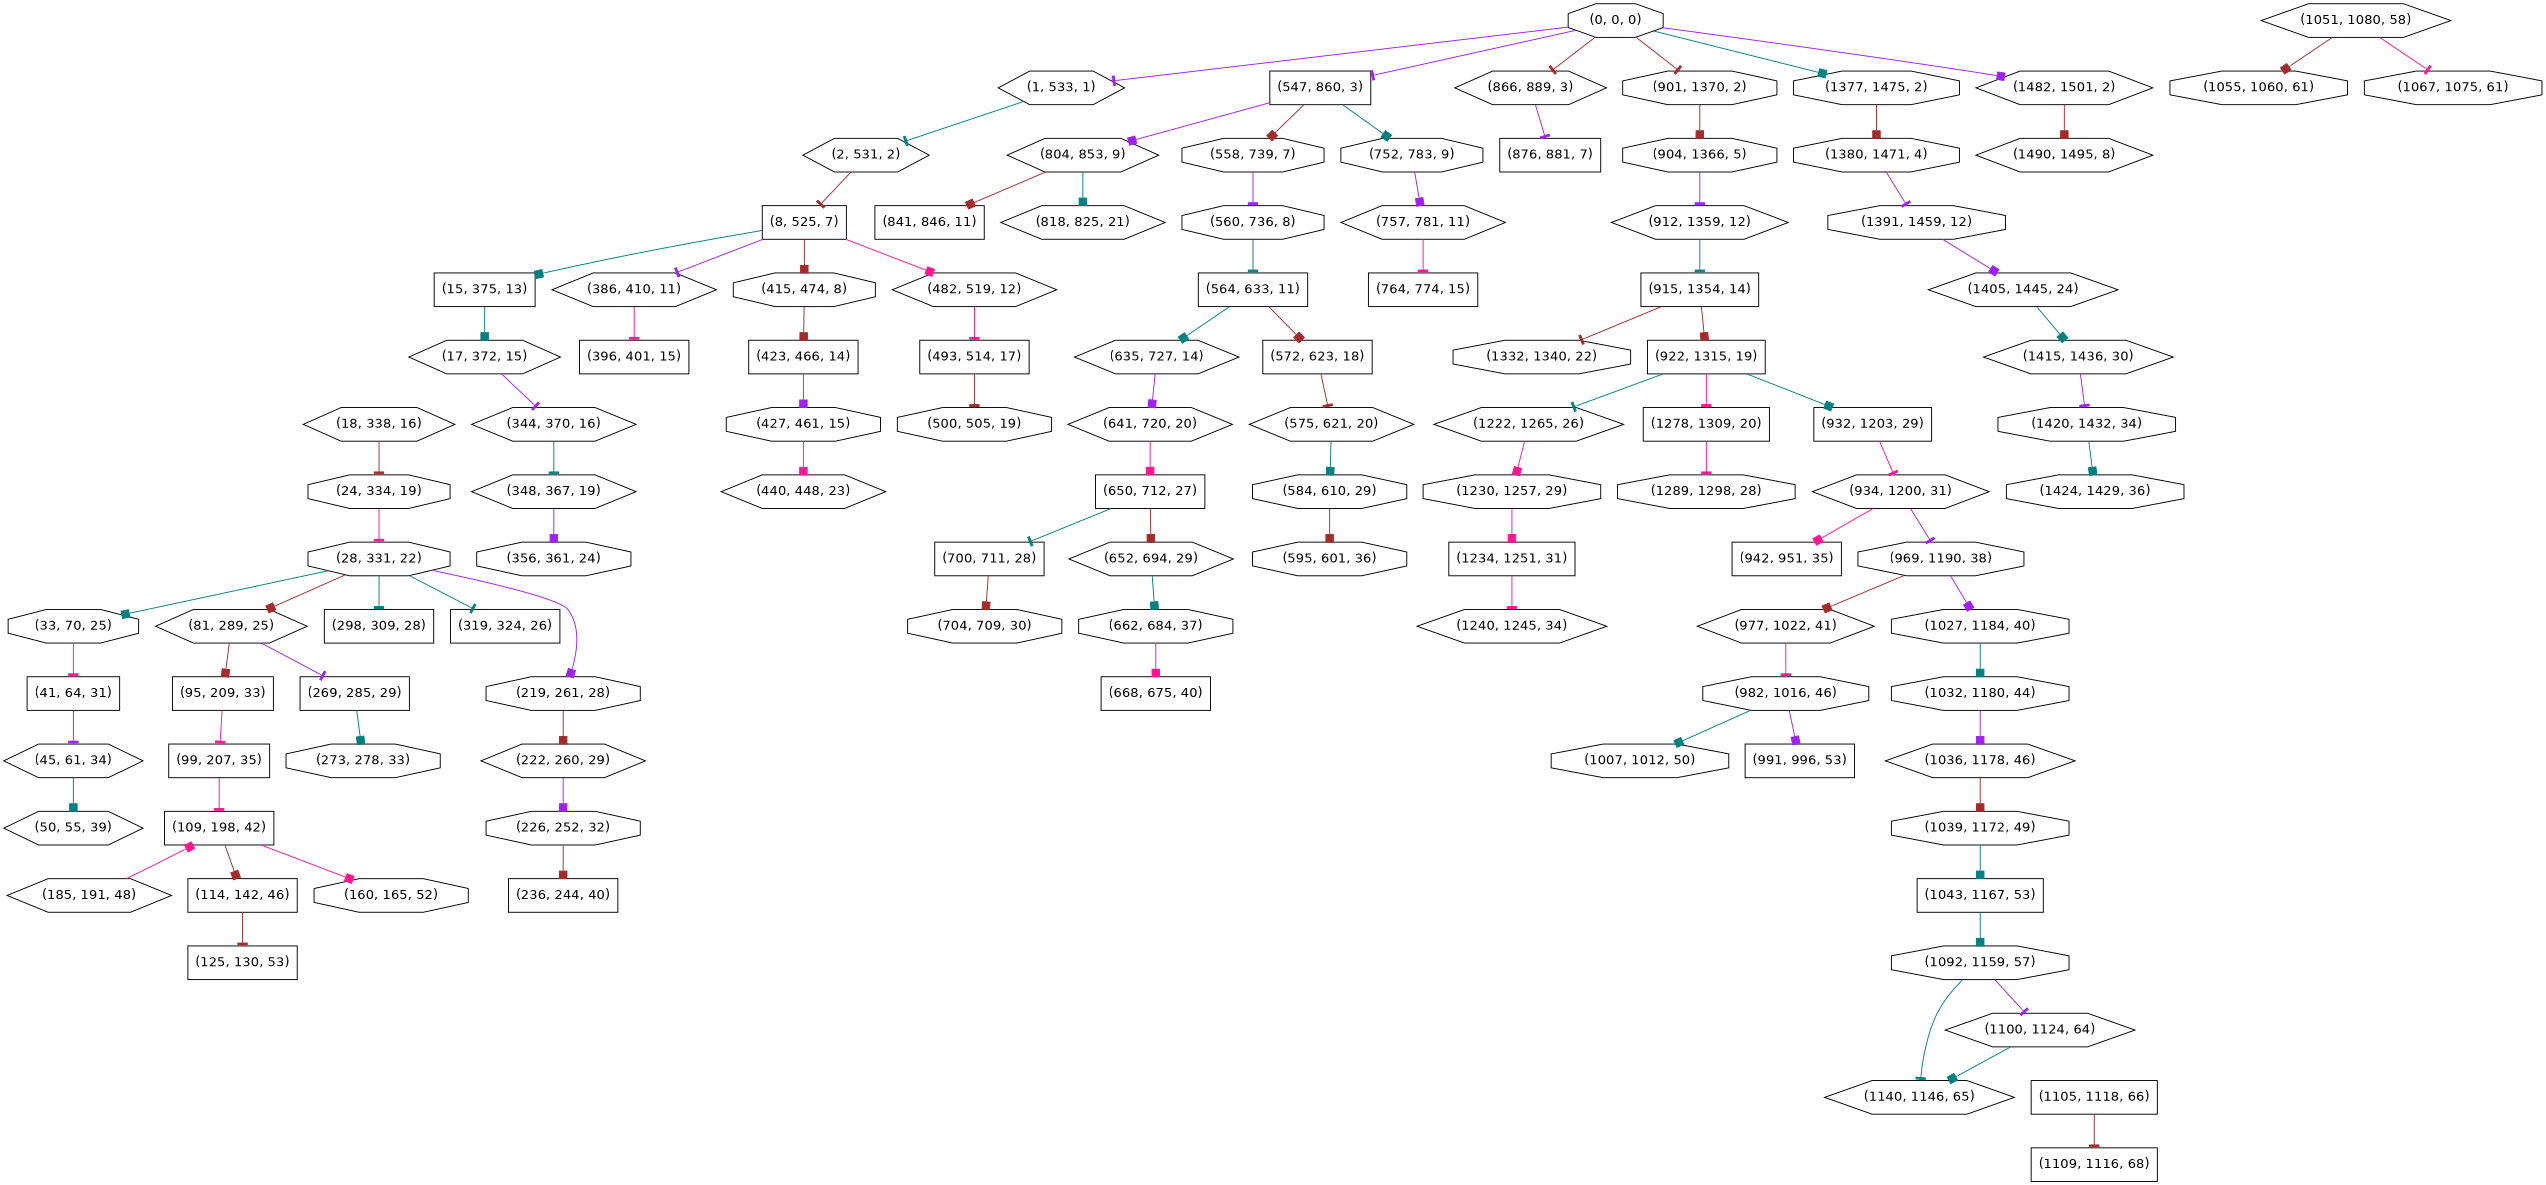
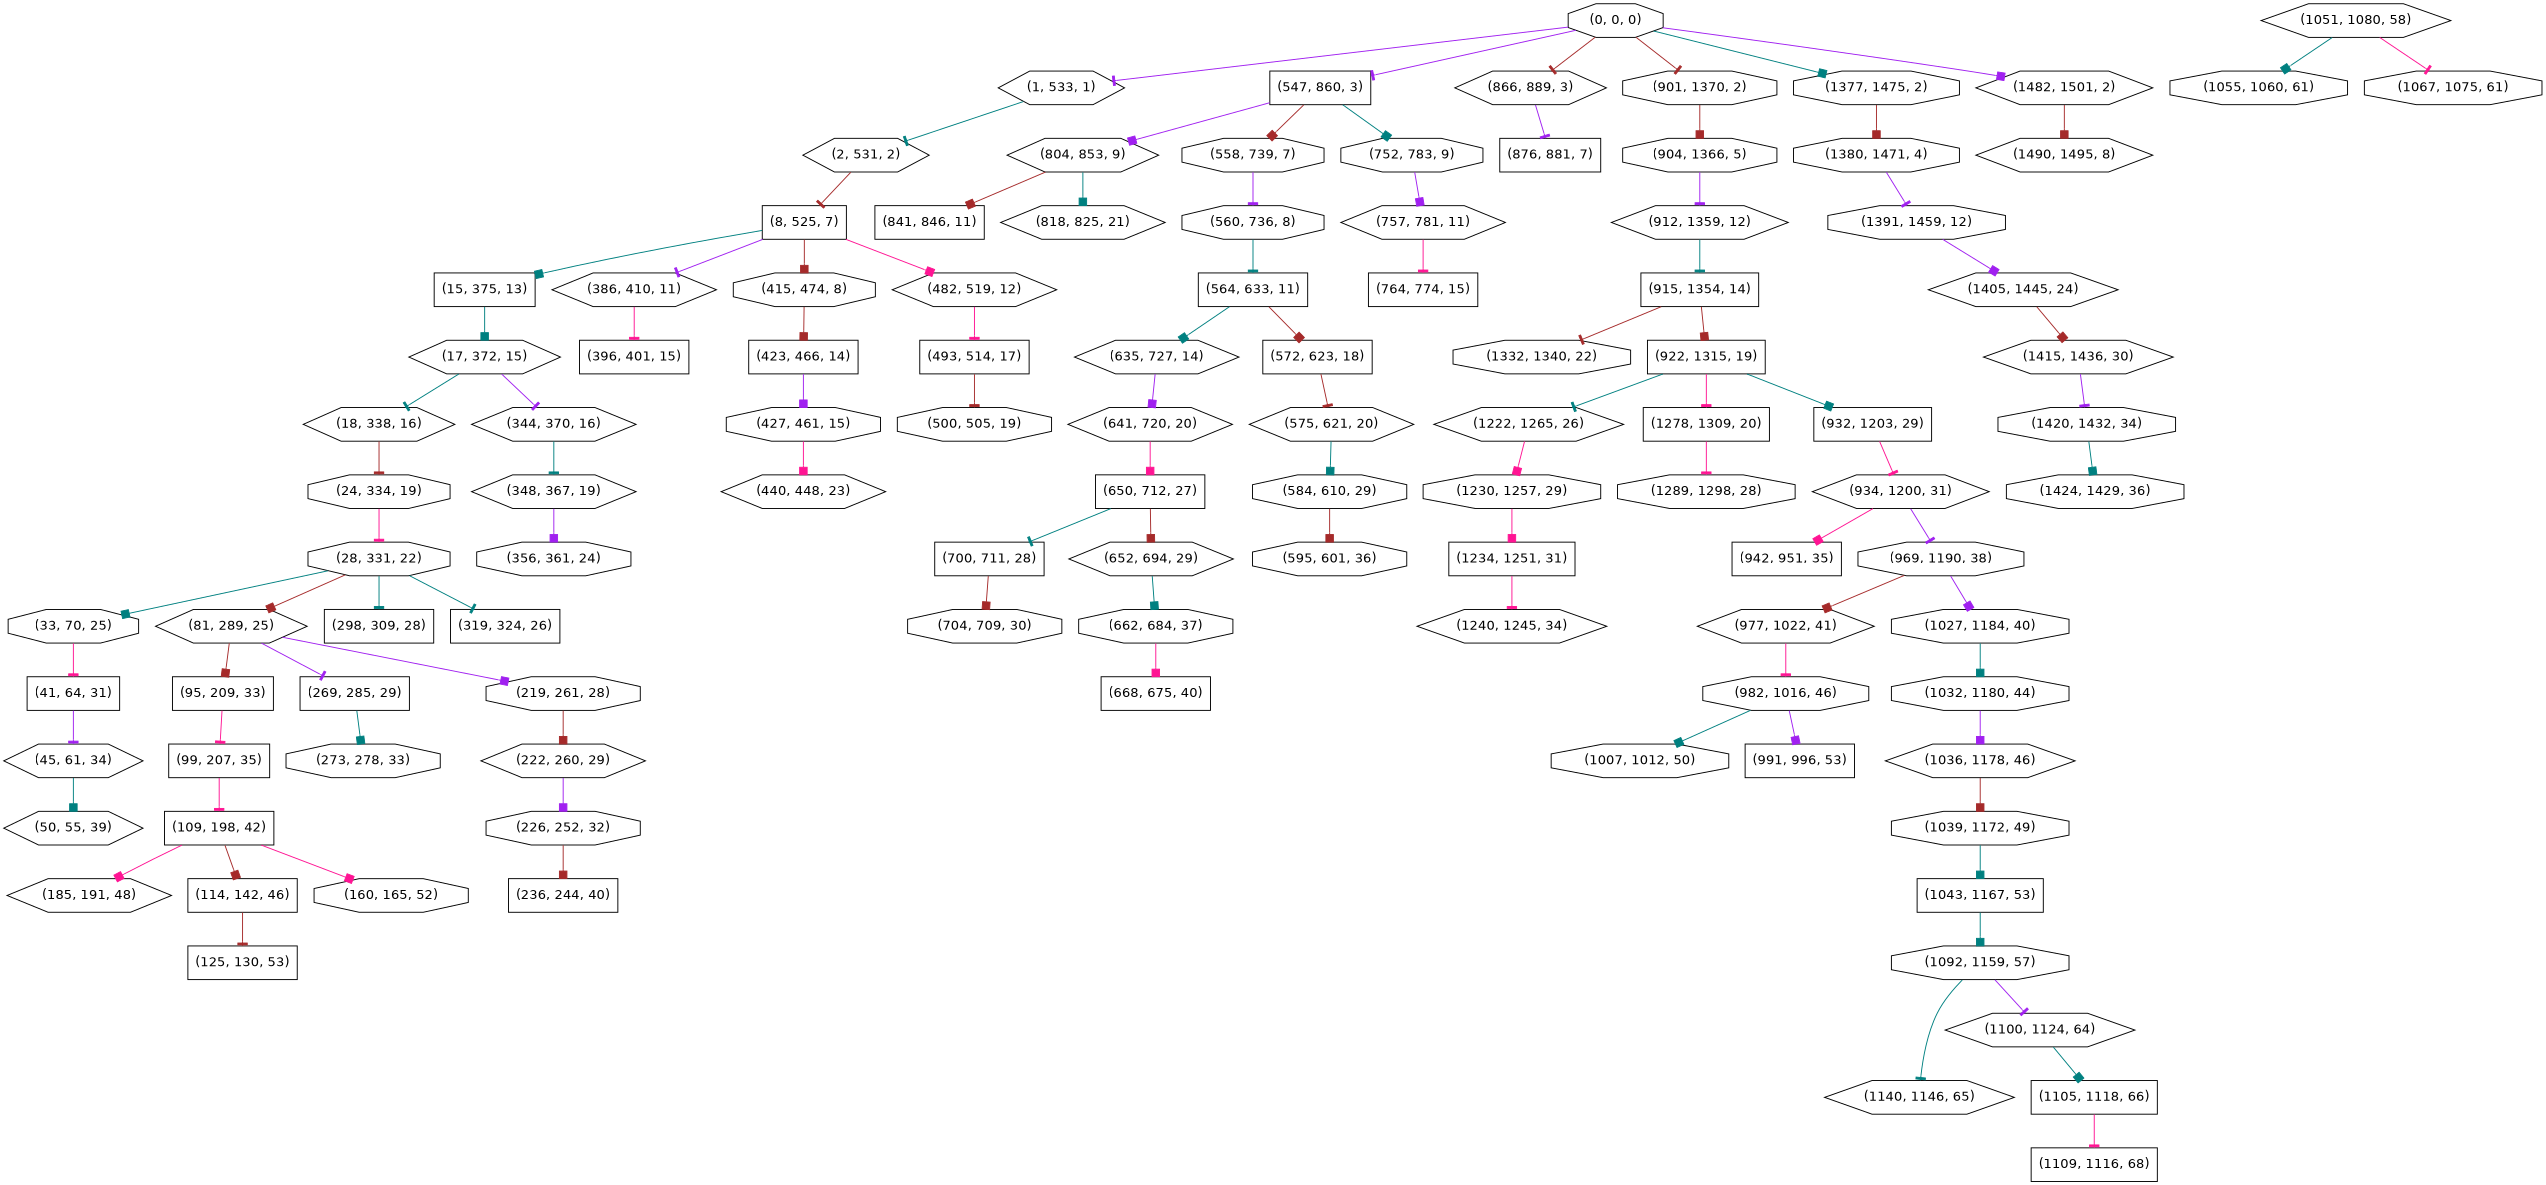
edge "(1051, 1080, 58)" -> "(1055, 1060, 61)": color brown -> teal
edge "(1405, 1445, 24)" -> "(1415, 1436, 30)": color teal -> brown
edge "(17, 372, 15)" -> "(18, 338, 16)": added
edge "(28, 331, 22)" -> "(219, 261, 28)": now "(81, 289, 25)" -> "(219, 261, 28)"
edge "(185, 191, 48)" -> "(109, 198, 42)": reversed
edge "(1100, 1124, 64)" -> "(1140, 1146, 65)": now "(1100, 1124, 64)" -> "(1105, 1118, 66)"
edge "(1105, 1118, 66)" -> "(1109, 1116, 68)": color brown -> deeppink
